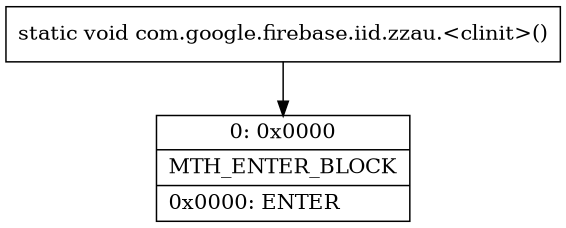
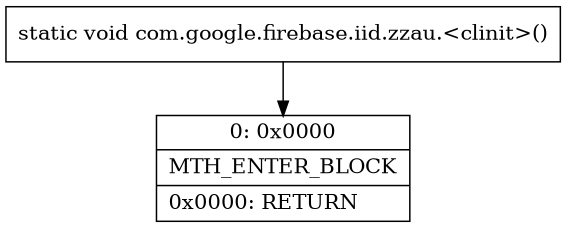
node "0: 0x0000": text "0x0000: ENTER" -> "0x0000: RETURN"
